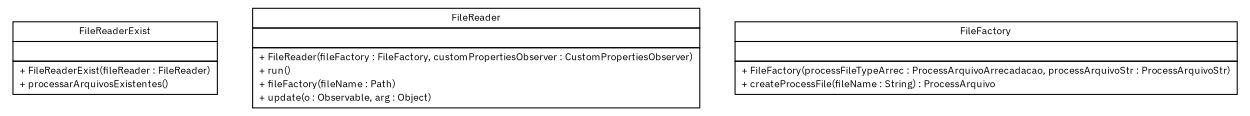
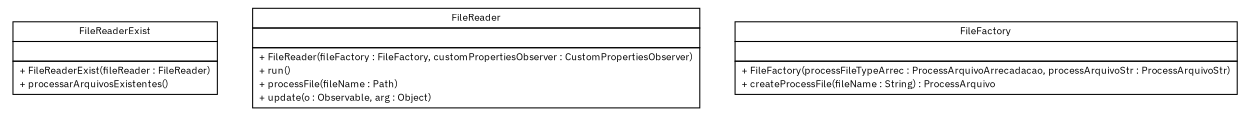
node "FileReader": text "+ fileFactory(fileName : Path)" -> "+ processFile(fileName : Path)"
